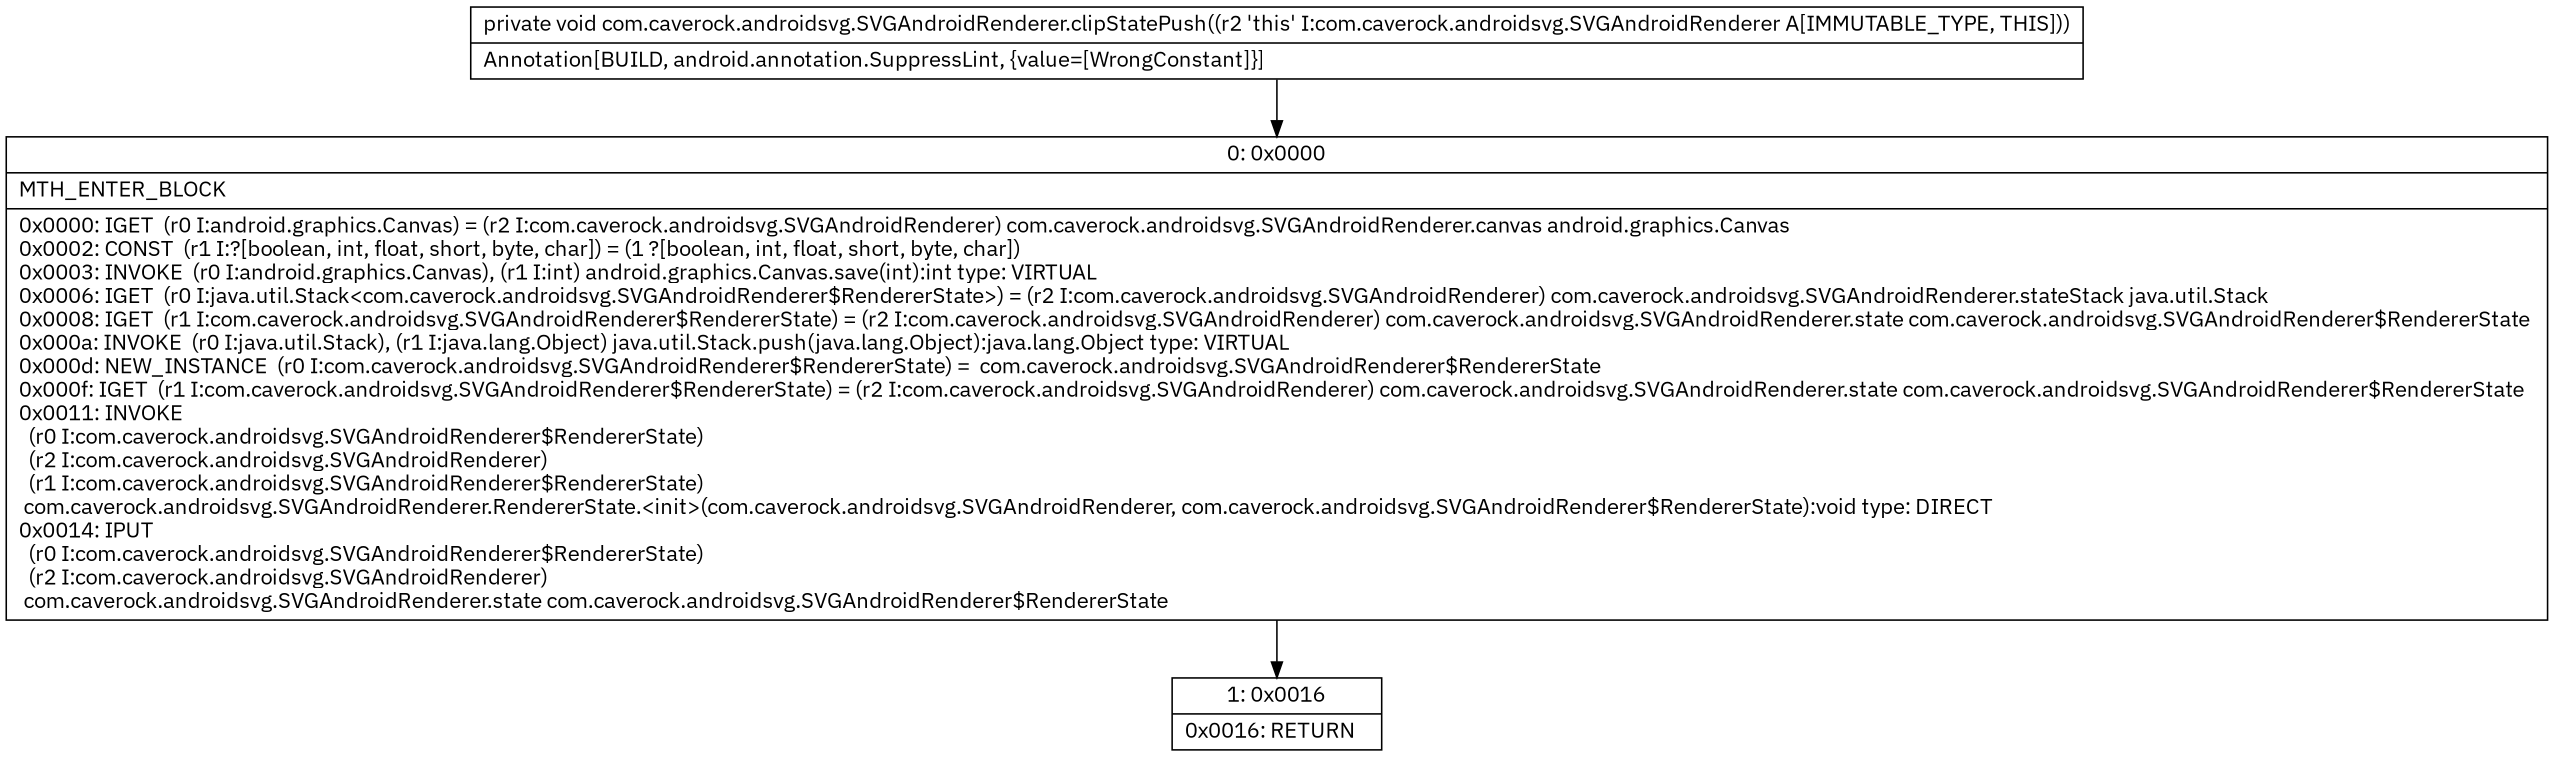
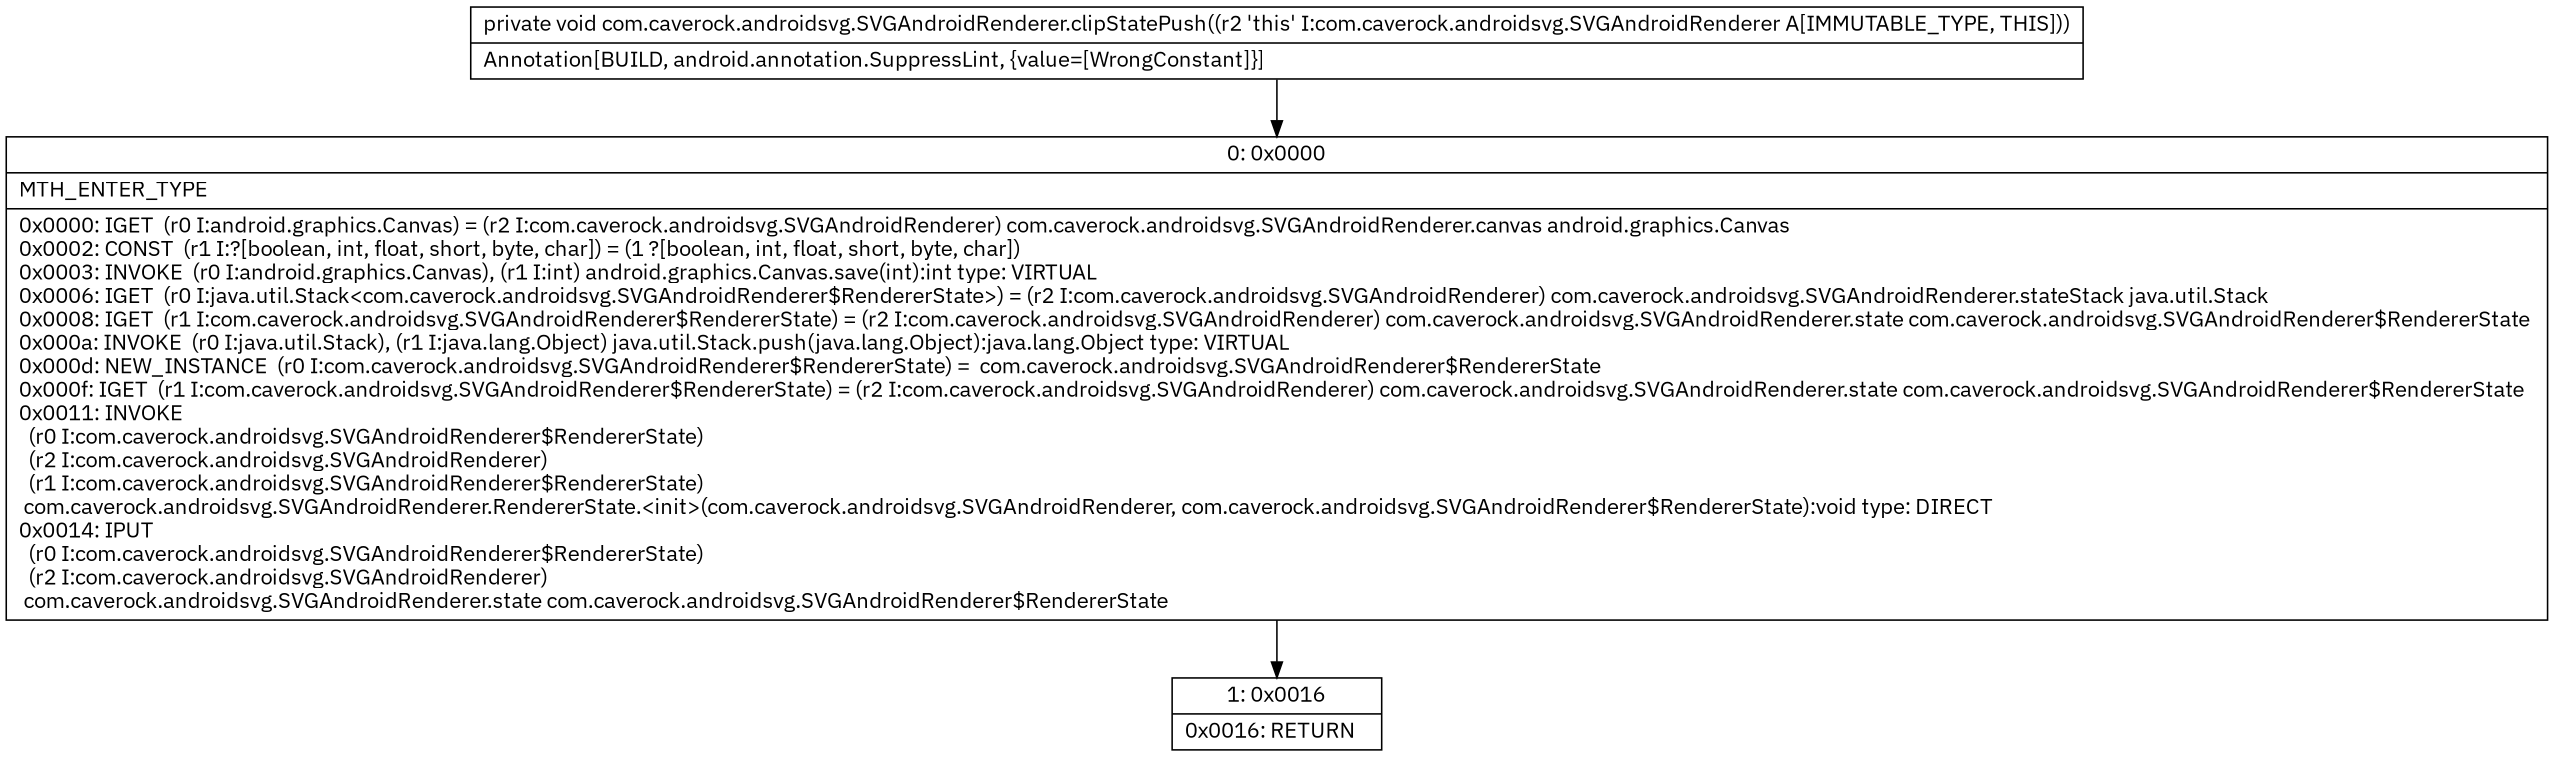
node "0: 0x0000": text "MTH_ENTER_BLOCK" -> "MTH_ENTER_TYPE"
